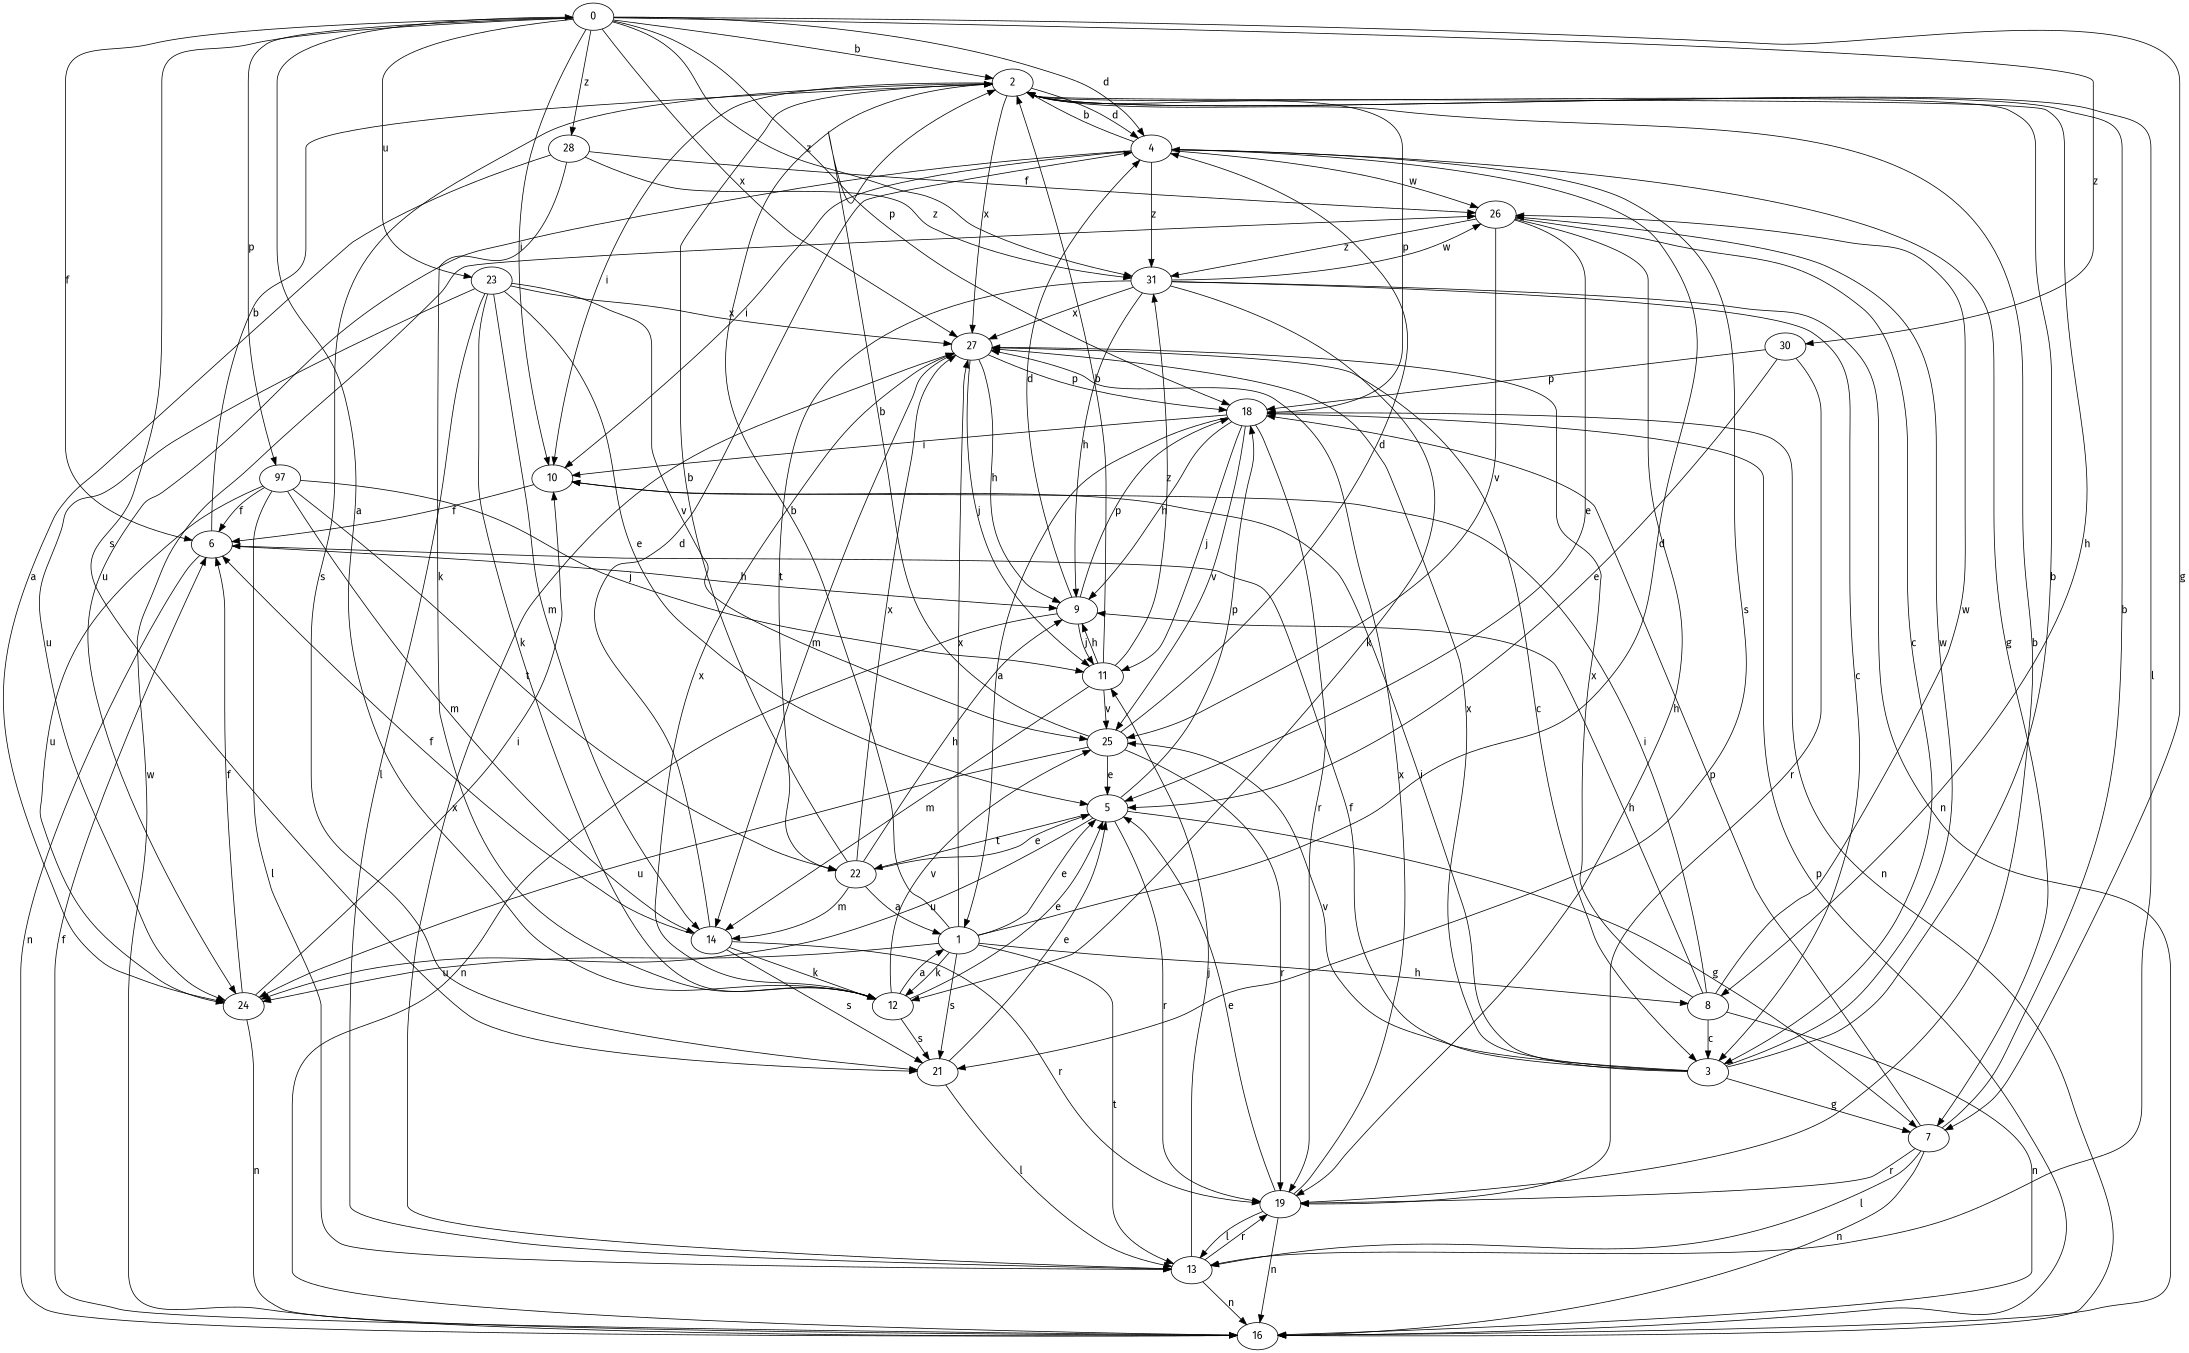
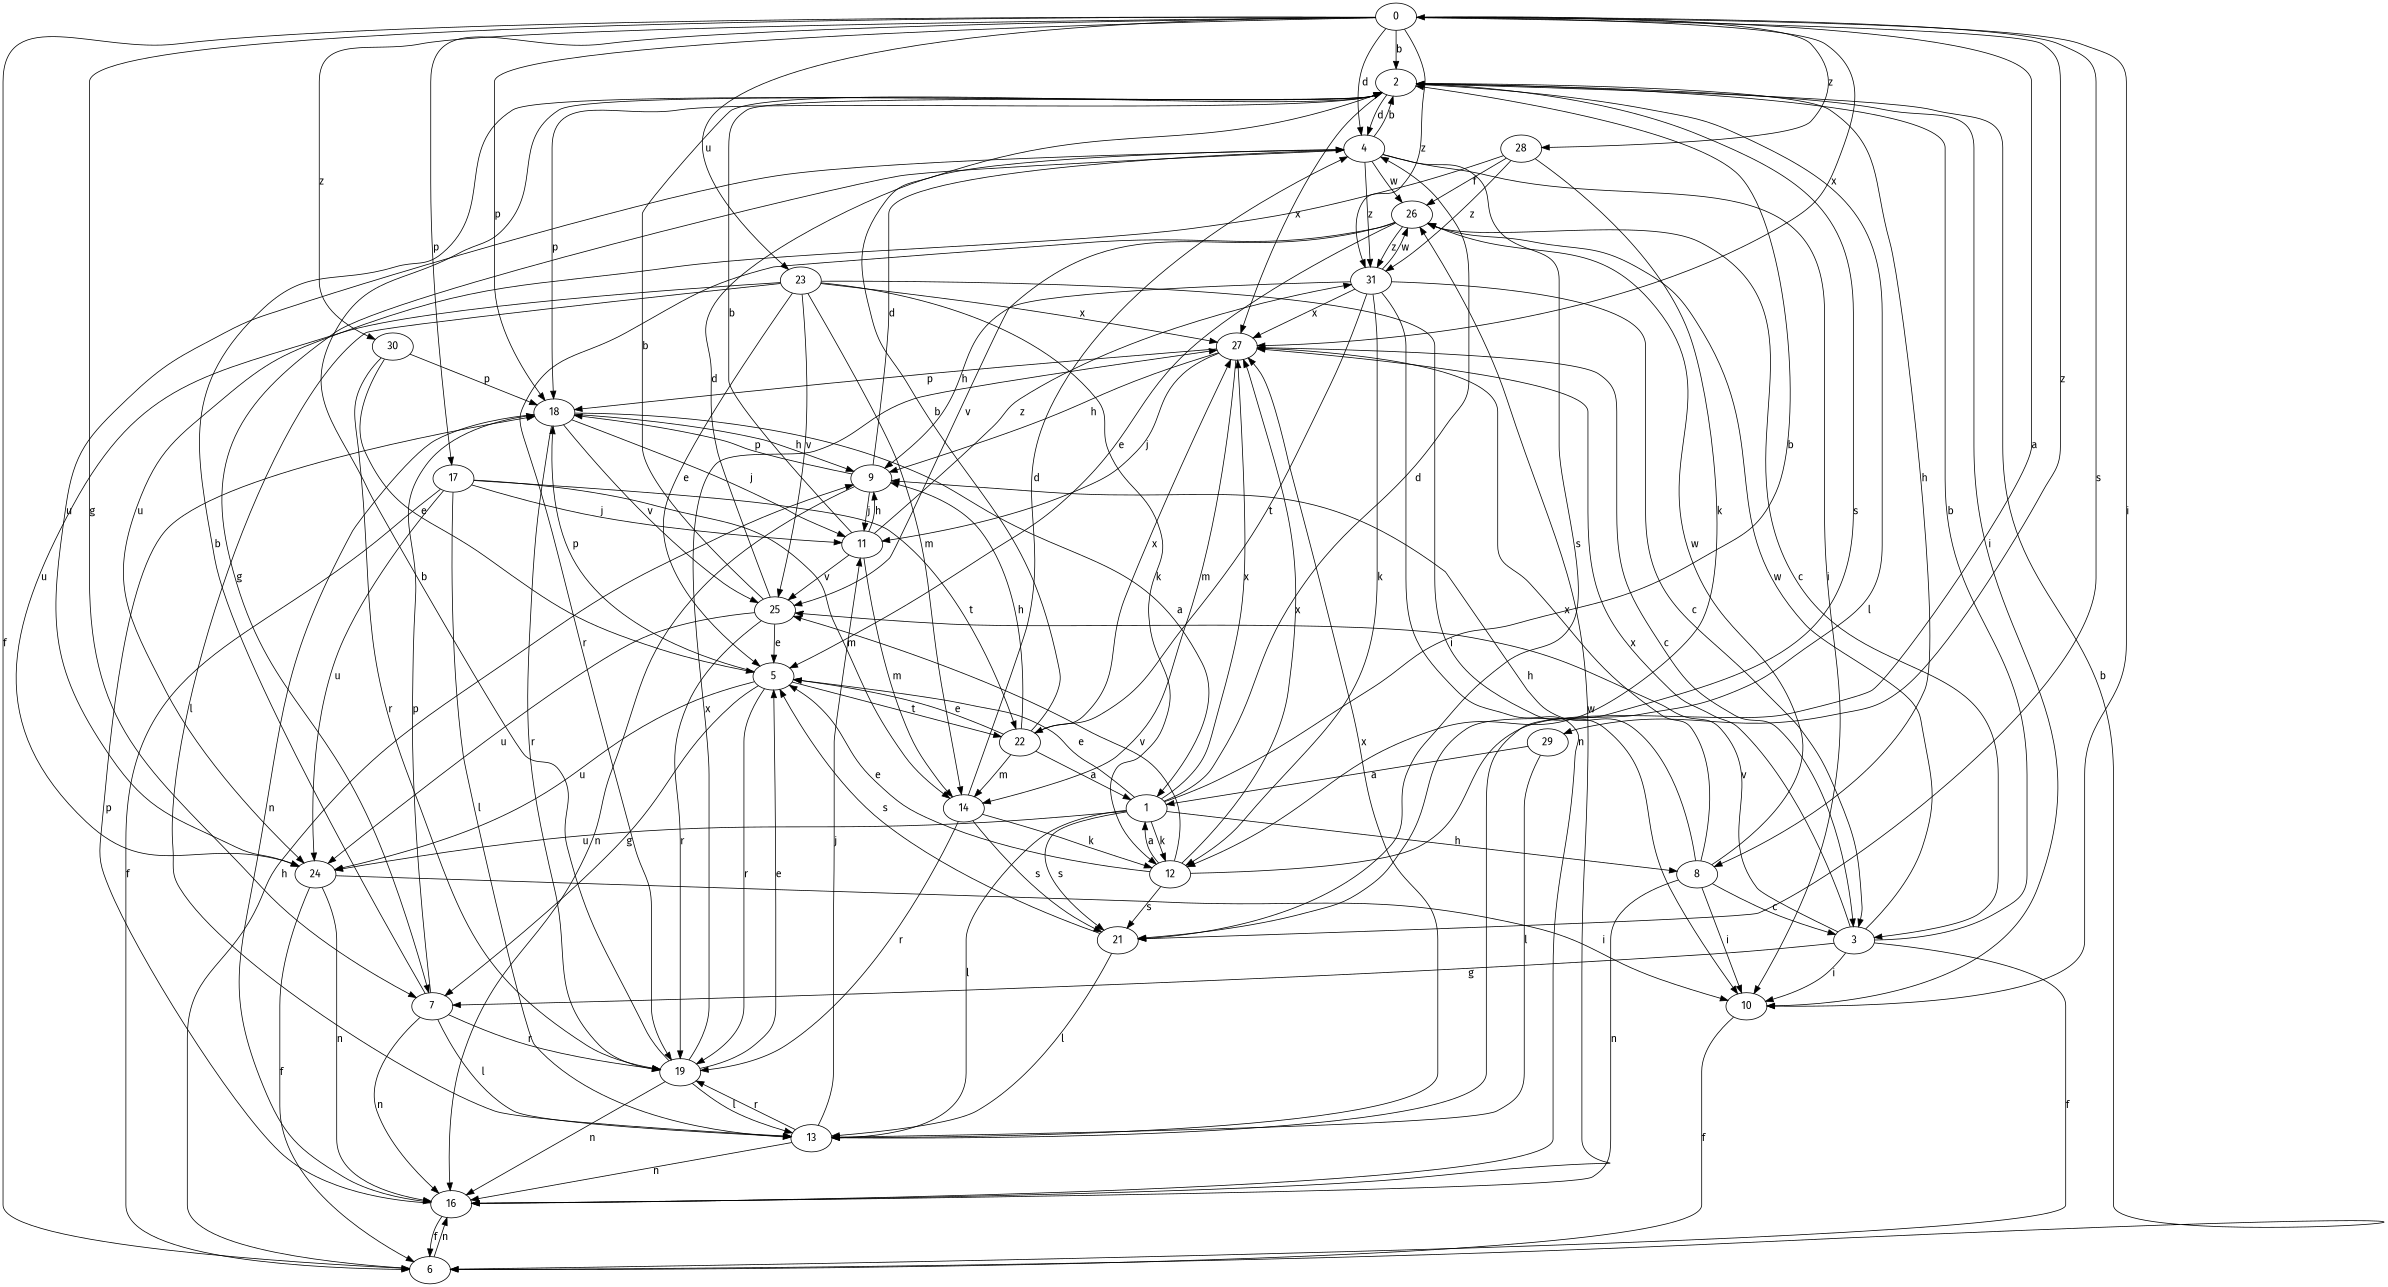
edge "18" -> "10": now "23" -> "10"
node "97": label "97" -> "17"
edge "28" -> "24": label "a" -> "u"
edge "26" -> "19": label "h" -> "r"
node "29": added
edge "14" -> "6": removed, label "f"
edge "21" -> "5": label "e" -> "s"
edge "1" -> "13": label "t" -> "l"
